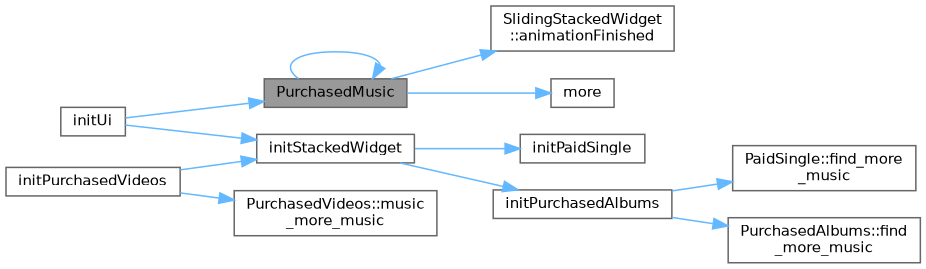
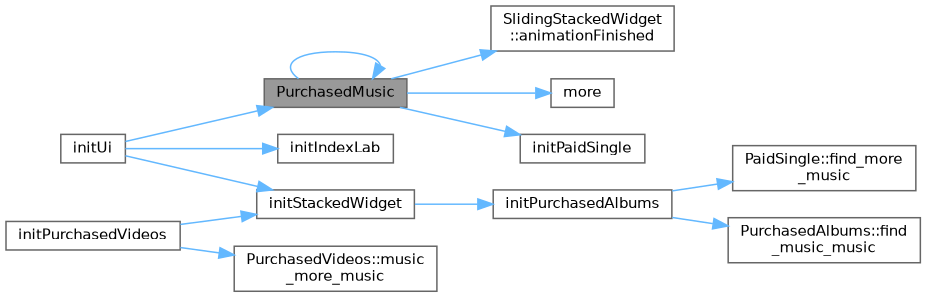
node "initIndexLab": added
edge "initStackedWidget" -> "initPaidSingle": now "PurchasedMusic" -> "initPaidSingle"
node "PurchasedAlbums::find _more_music": label "PurchasedAlbums::find _more_music" -> "PurchasedAlbums::find _music_music"
